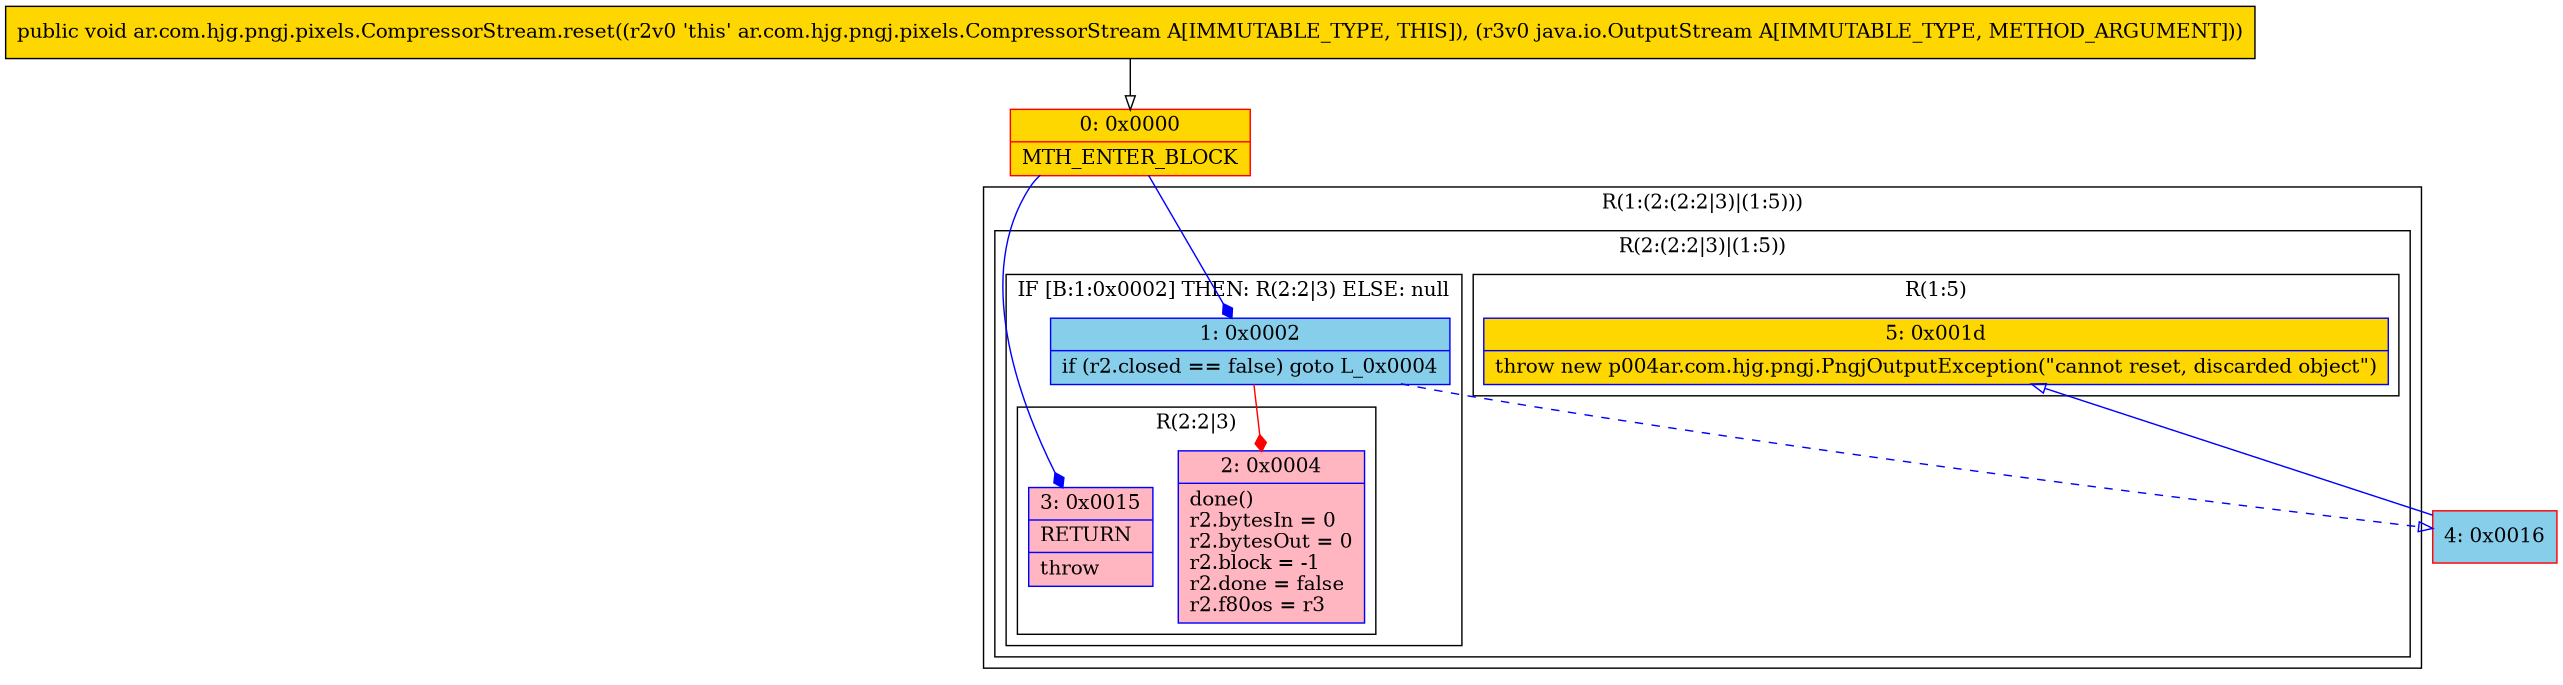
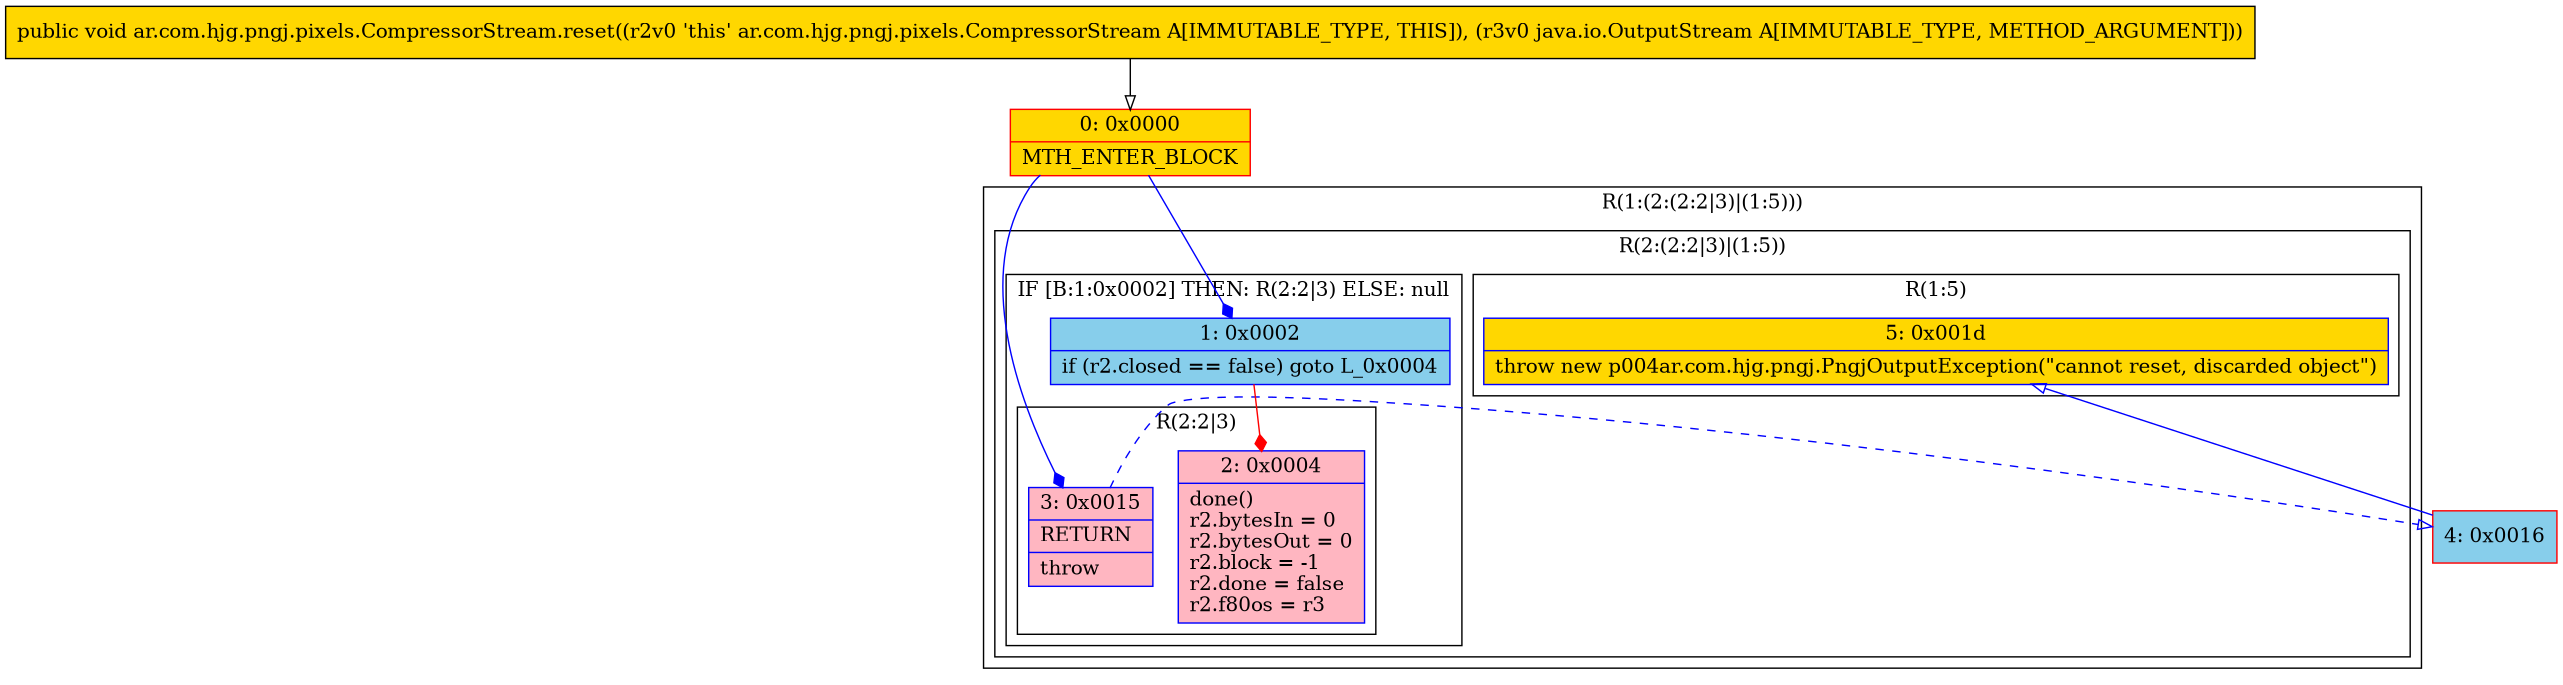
edge "1: 0x0002" -> "4: 0x0016": now "3: 0x0015" -> "4: 0x0016"
